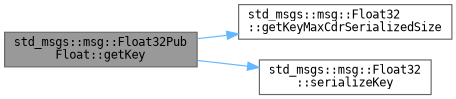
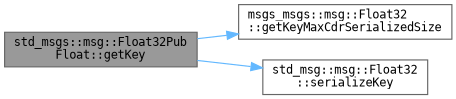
node "std_msgs::msg::Float32 ::getKeyMaxCdrSerializedSize": label "std_msgs::msg::Float32 ::getKeyMaxCdrSerializedSize" -> "msgs_msgs::msg::Float32 ::getKeyMaxCdrSerializedSize"
node "std_msgs::msg::Float32 ::serializeKey": label "std_msgs::msg::Float32 ::serializeKey" -> "std_msg::msg::Float32 ::serializeKey"
